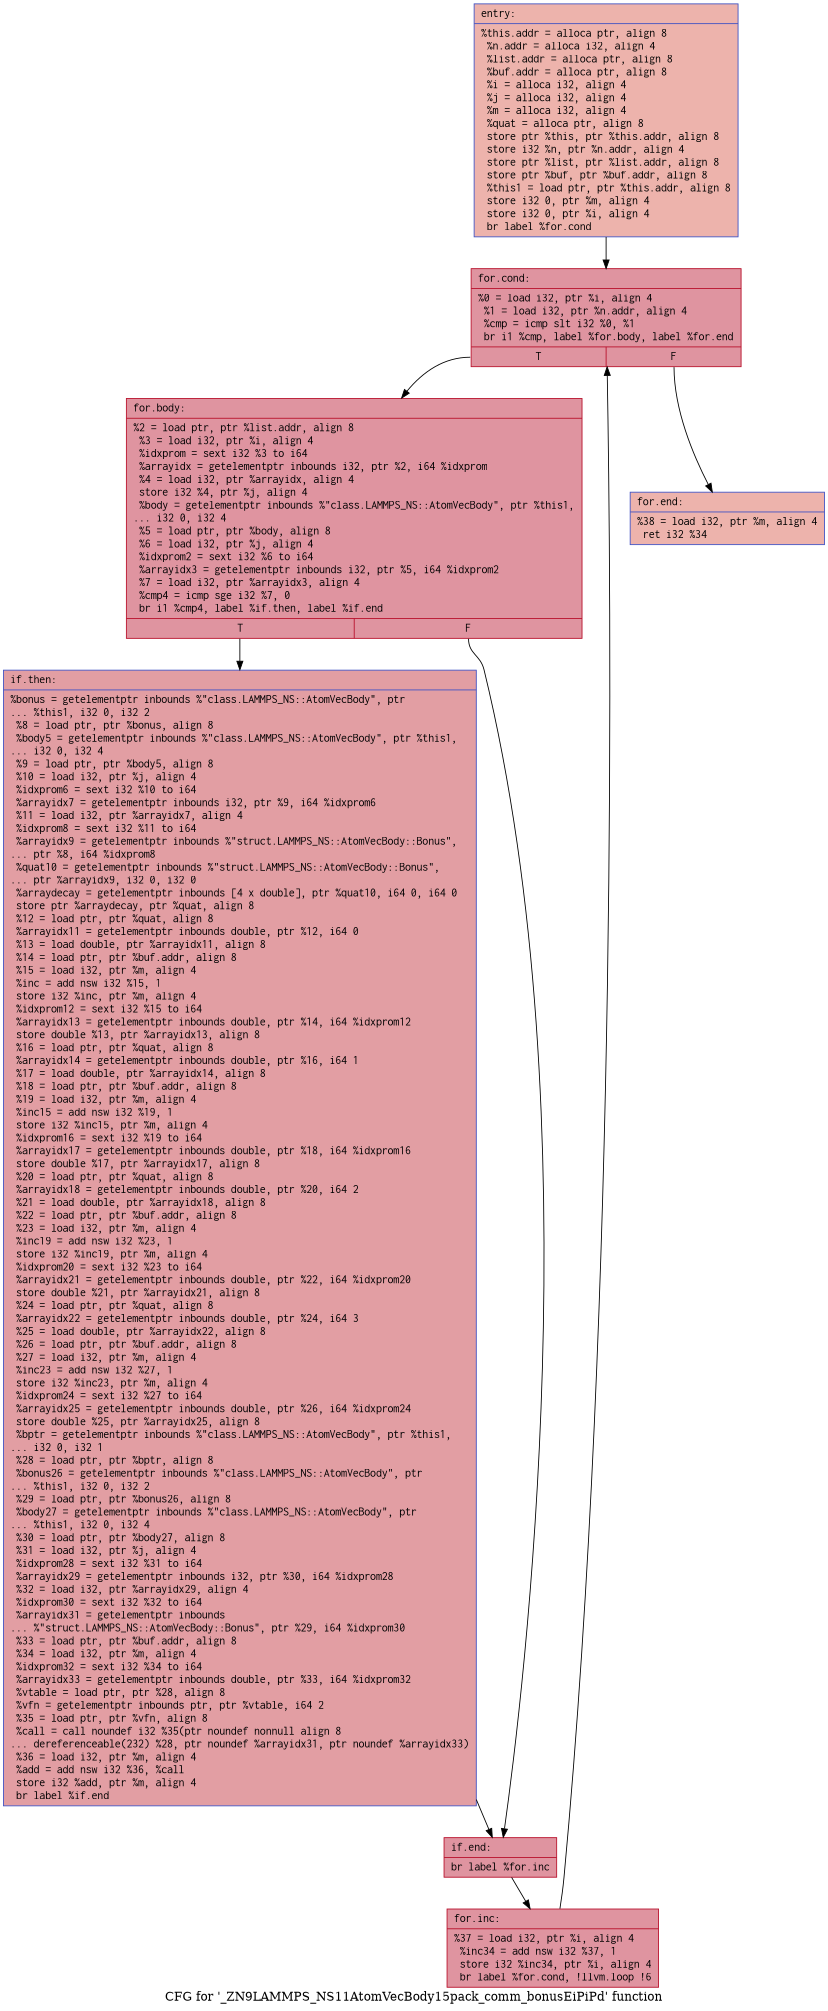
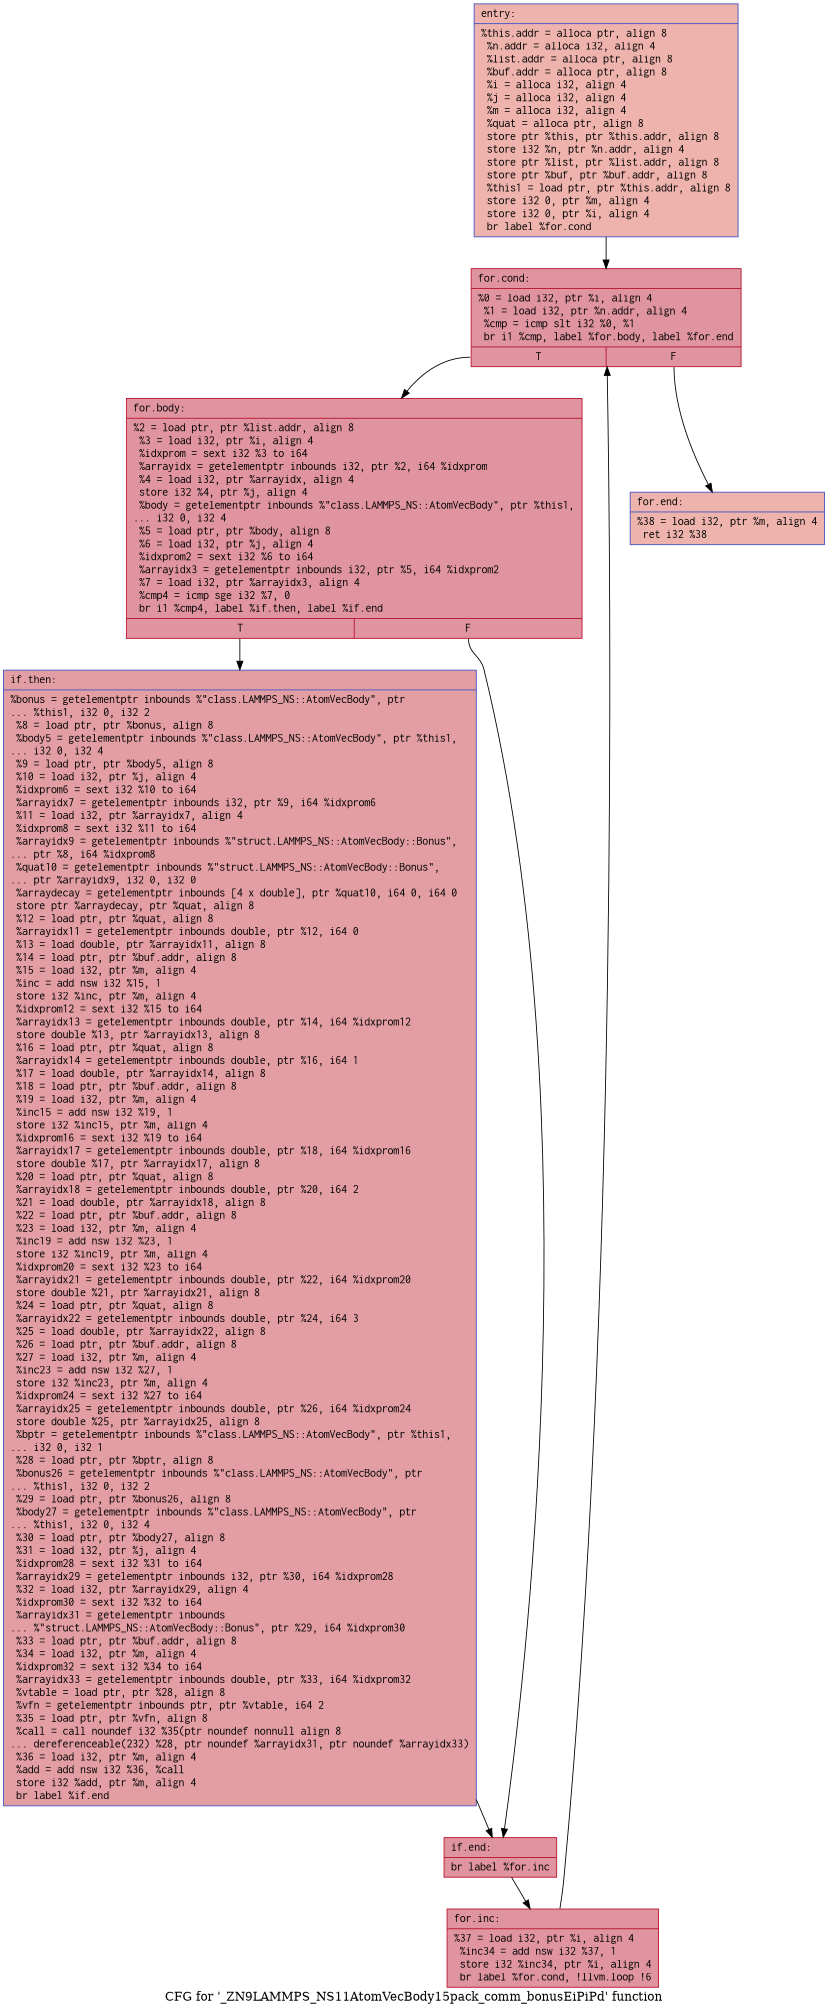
node "for.end:": text "ret i32 %34" -> "ret i32 %38"
